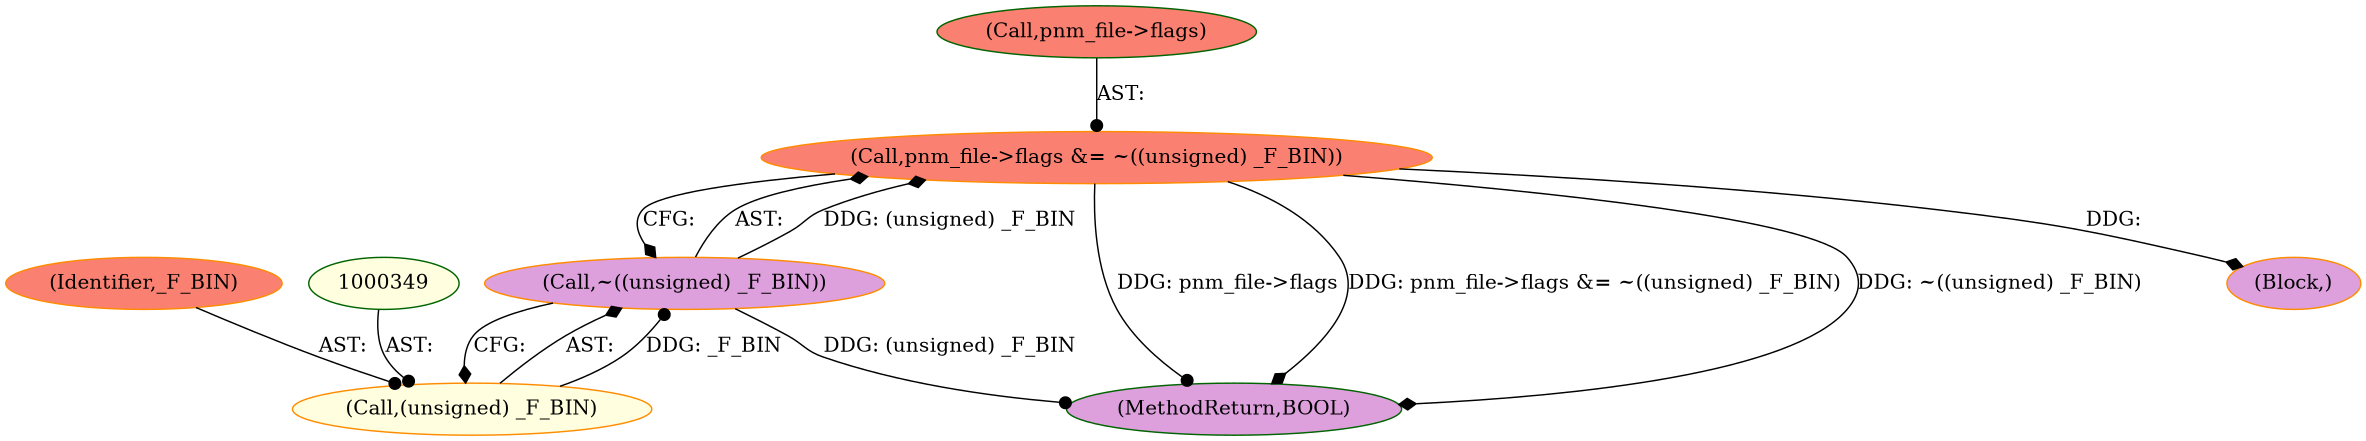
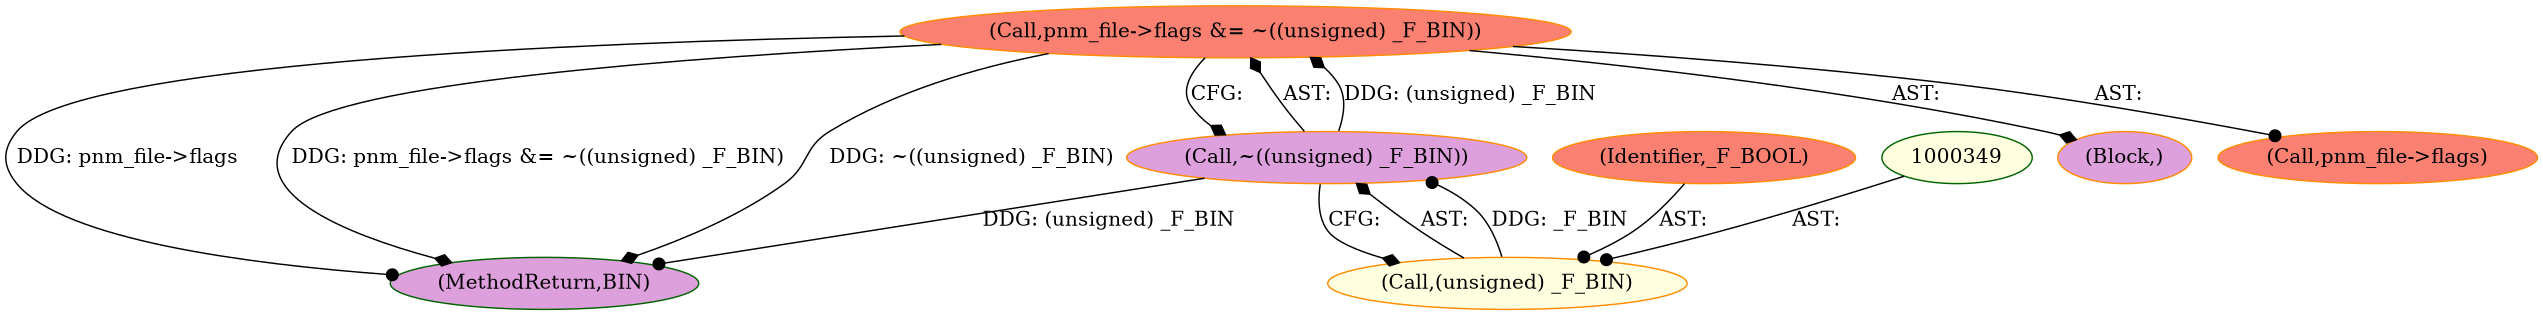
node "(Call,pnm_file->flags)": color darkgreen -> darkorange
edge "(Call,pnm_file->flags)" -> "(Call,pnm_file->flags &= ~((unsigned) _F_BIN))": reversed
edge "(Call,pnm_file->flags &= ~((unsigned) _F_BIN))" -> "(Block,)": label "DDG: " -> "AST: "
node "(Identifier,_F_BIN)": label "(Identifier,_F_BIN)" -> "(Identifier,_F_BOOL)"
node "(MethodReturn,BOOL)": label "(MethodReturn,BOOL)" -> "(MethodReturn,BIN)"
